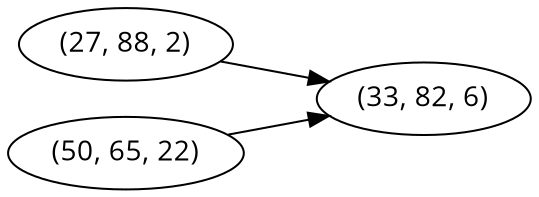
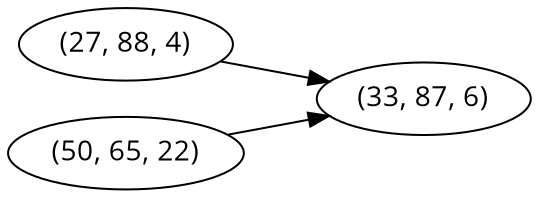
node "(27, 88, 2)": label "(27, 88, 2)" -> "(27, 88, 4)"
node "(33, 82, 6)": label "(33, 82, 6)" -> "(33, 87, 6)"
